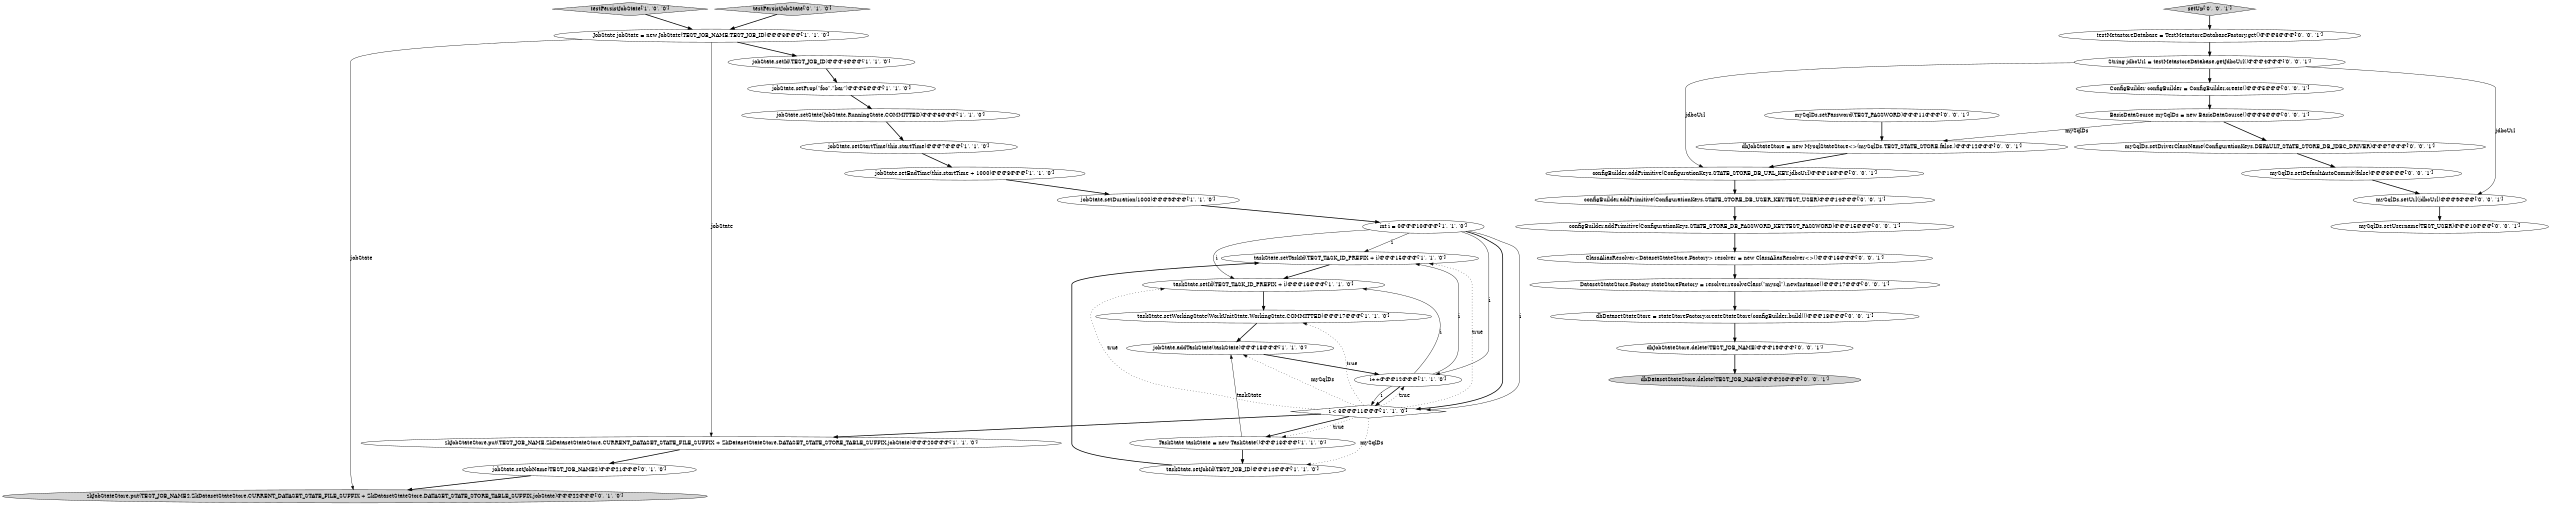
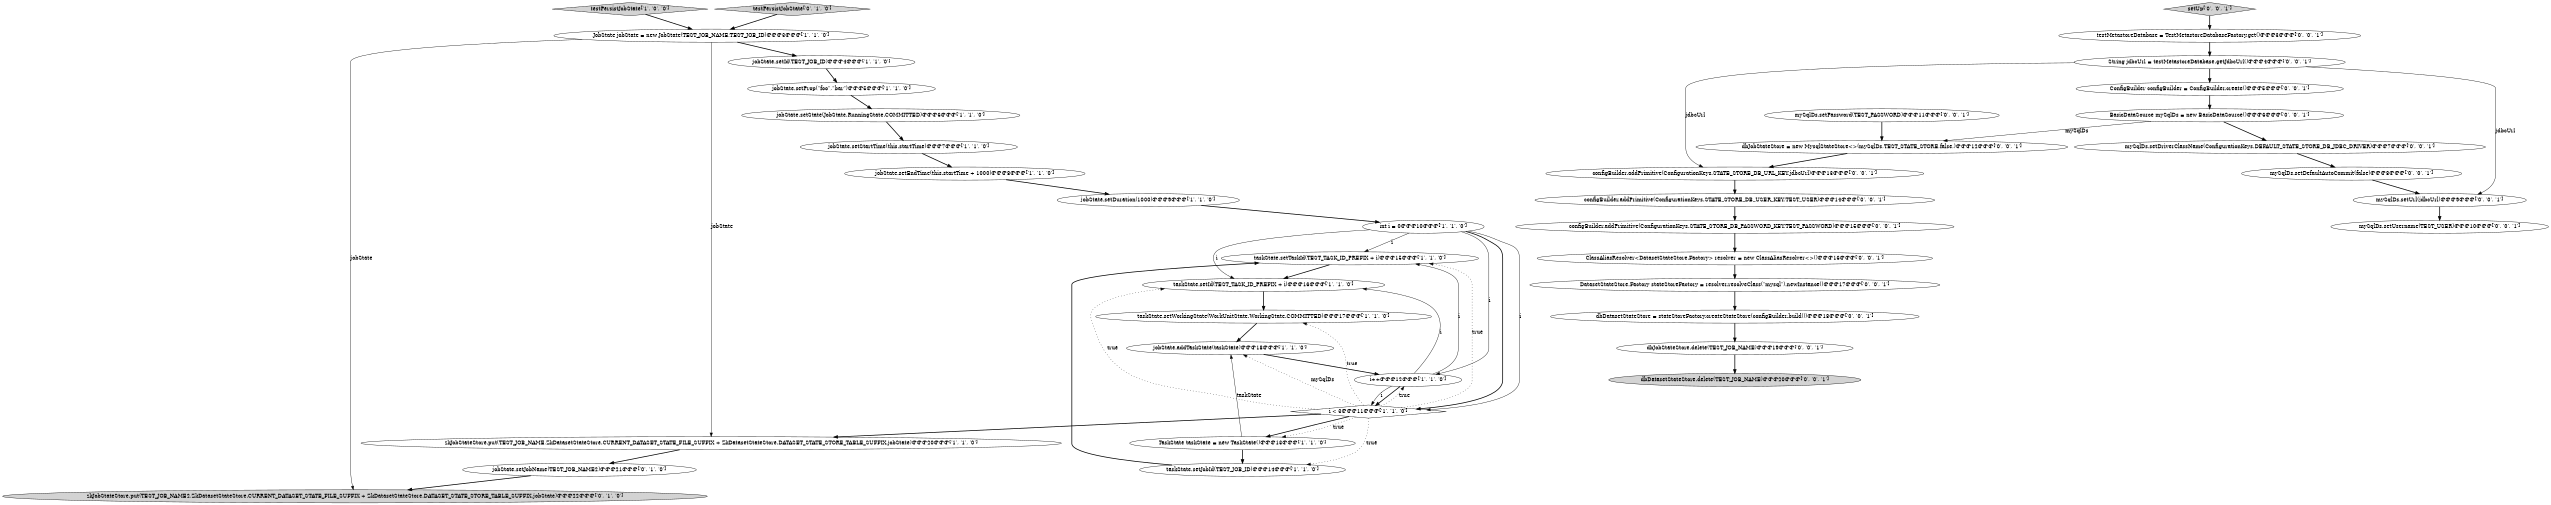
edge "i < 3@@@11@@@['1', '1', '0']" -> "taskState.setJobId(TEST_JOB_ID)@@@14@@@['1', '1', '0']": label "mySqlDs" -> "true"
